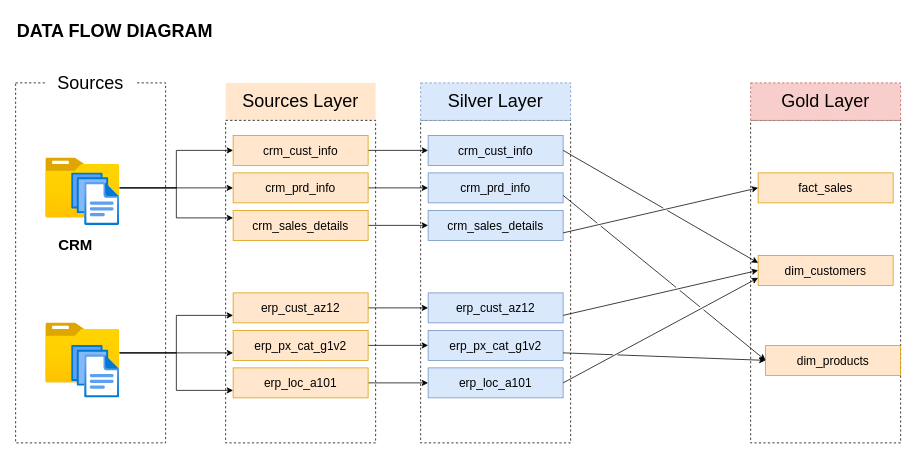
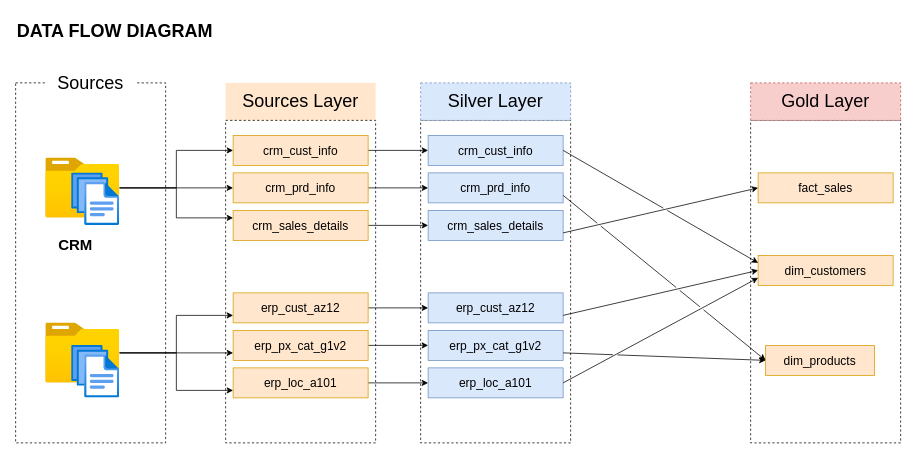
node "dim_products": size 135x30 -> 109x30
